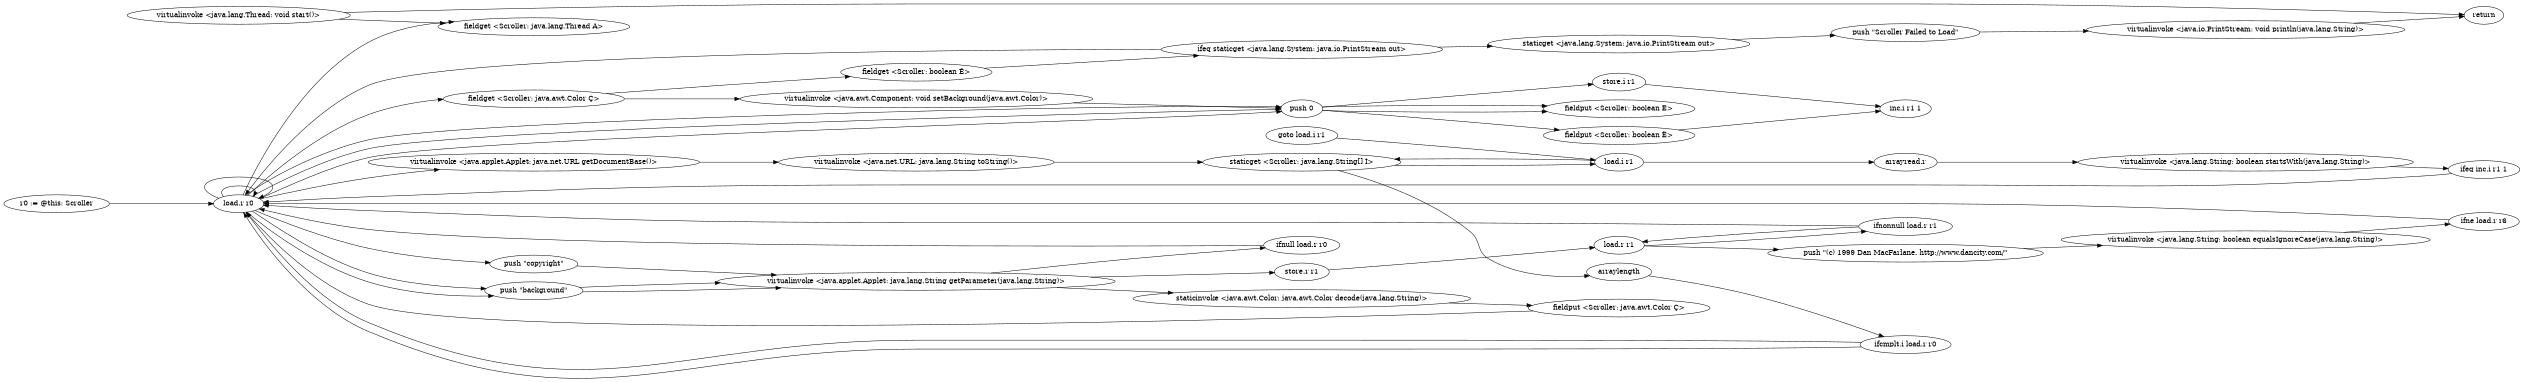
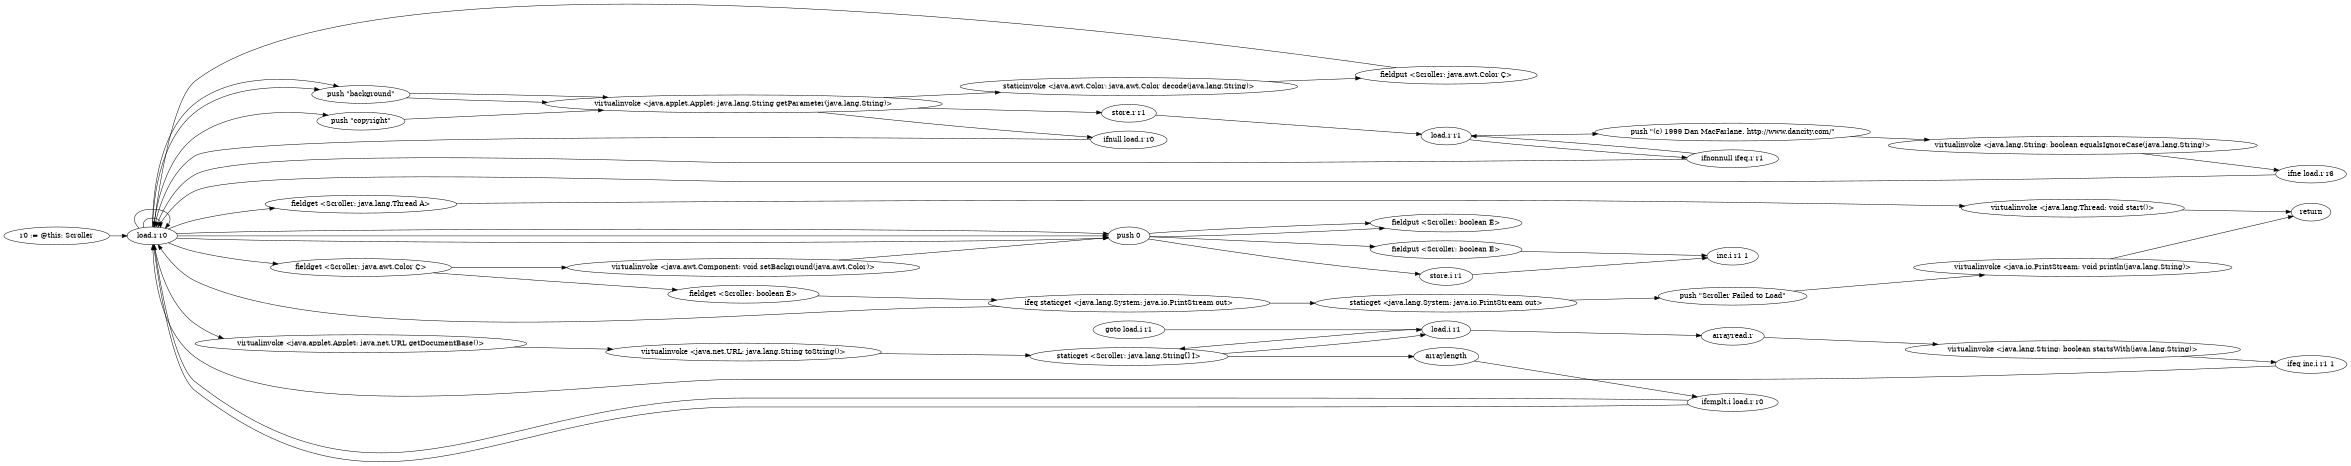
edge "virtualinvoke <java.lang.Thread: void start()>" -> "fieldget <Scroller: java.lang.Thread À>": reversed
node "ifnonnull load.r r1": label "ifnonnull load.r r1" -> "ifnonnull ifeq.r r1"
